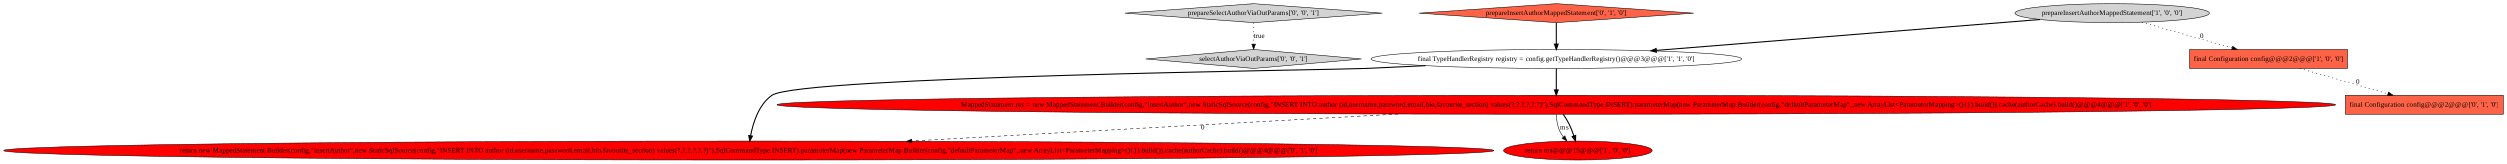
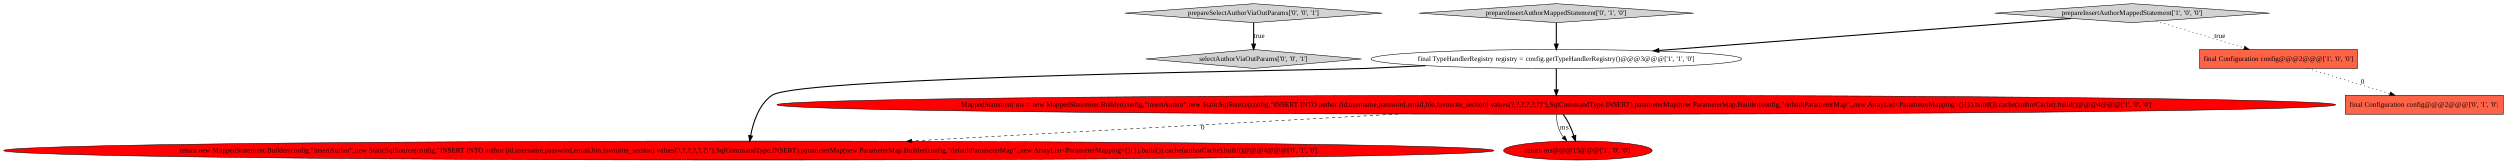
node "prepareInsertAuthorMappedStatement['0', '1', '0']": fillcolor tomato -> lightgray
node "prepareInsertAuthorMappedStatement['1', '0', '0']": shape ellipse -> diamond
edge "prepareSelectAuthorViaOutParams['0', '0', '1']" -> "selectAuthorViaOutParams['0', '0', '1']": style dotted -> bold
edge "prepareInsertAuthorMappedStatement['1', '0', '0']" -> "final Configuration config@@@2@@@['1', '0', '0']": label "0" -> "true"
